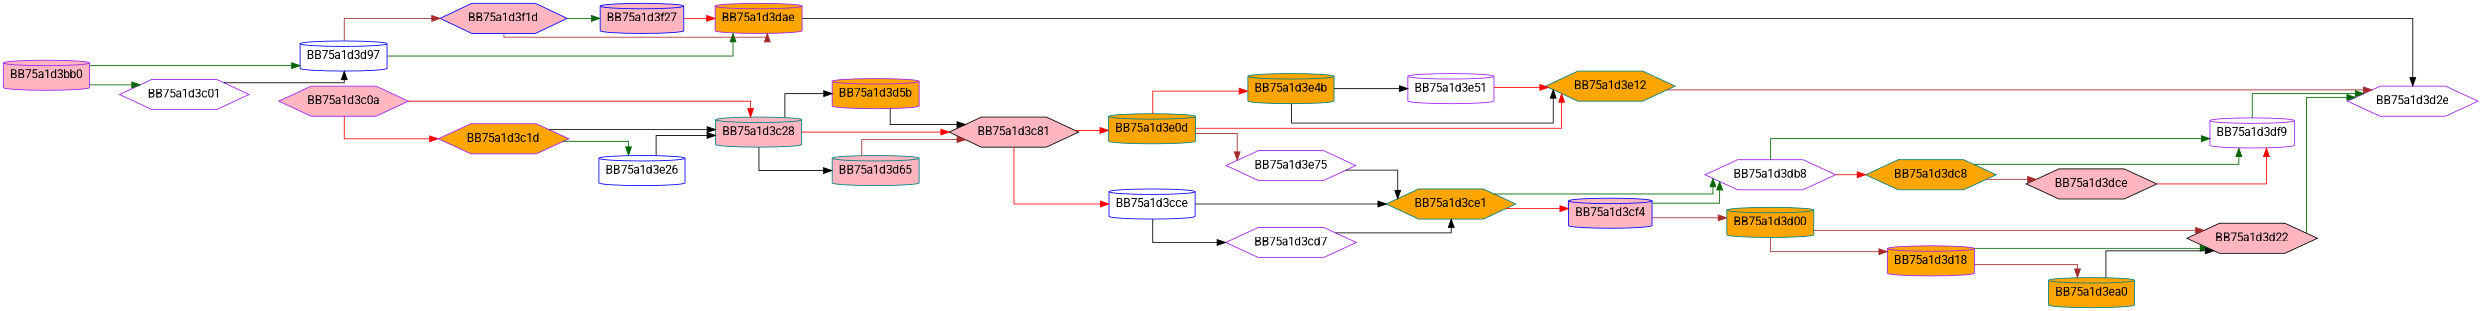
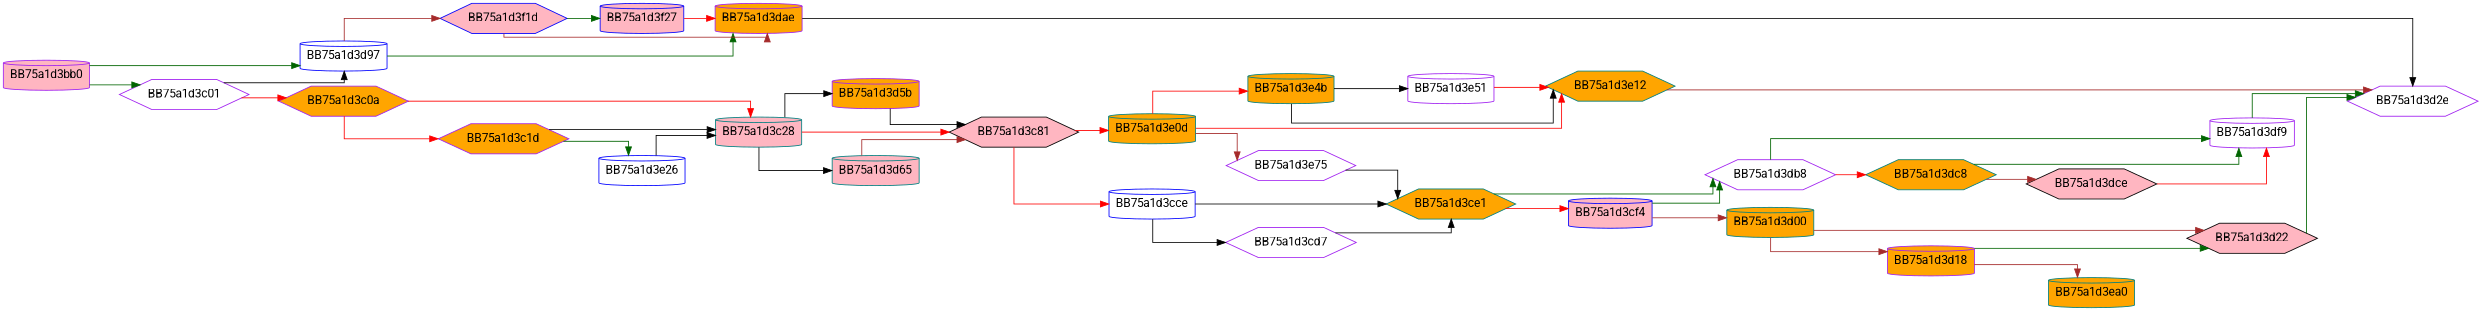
edge "BB75a1d3c01" -> "BB75a1d3c0a": added
node "BB75a1d3c0a": fillcolor lightpink -> orange
edge "BB75a1d3ea0" -> "BB75a1d3d22": removed
